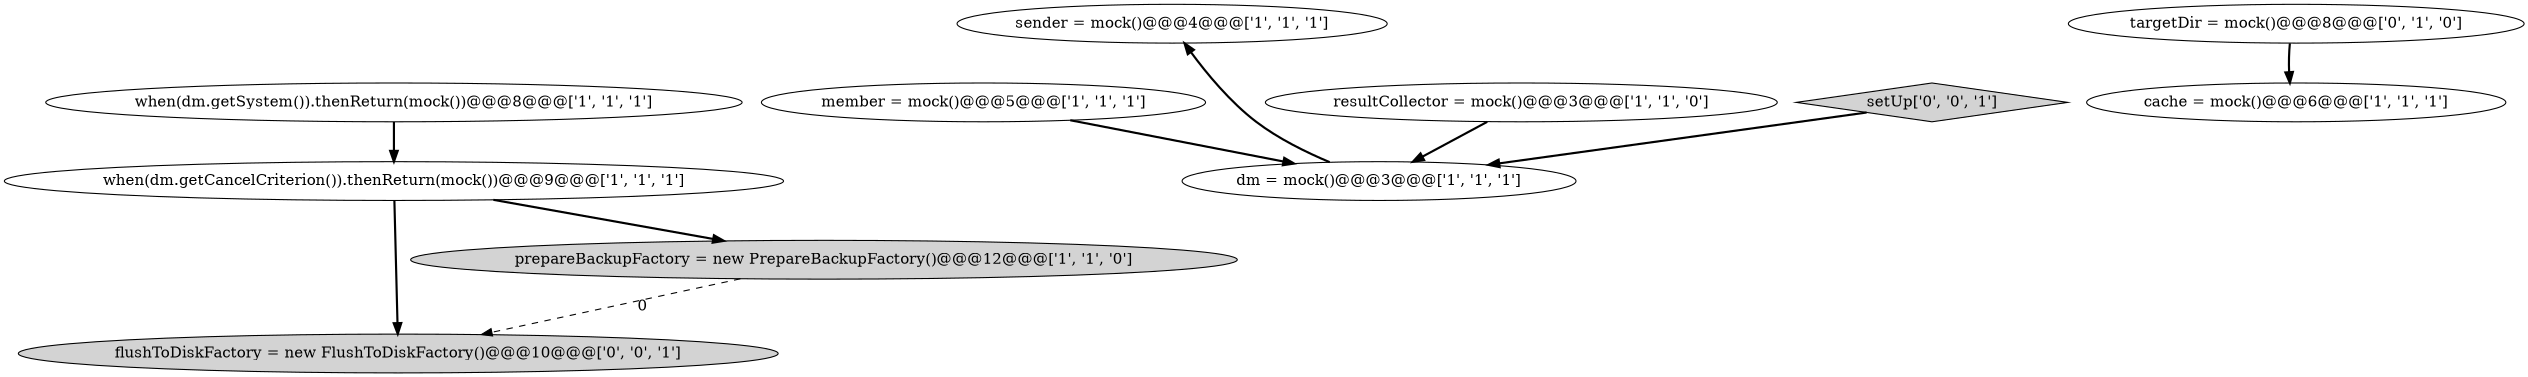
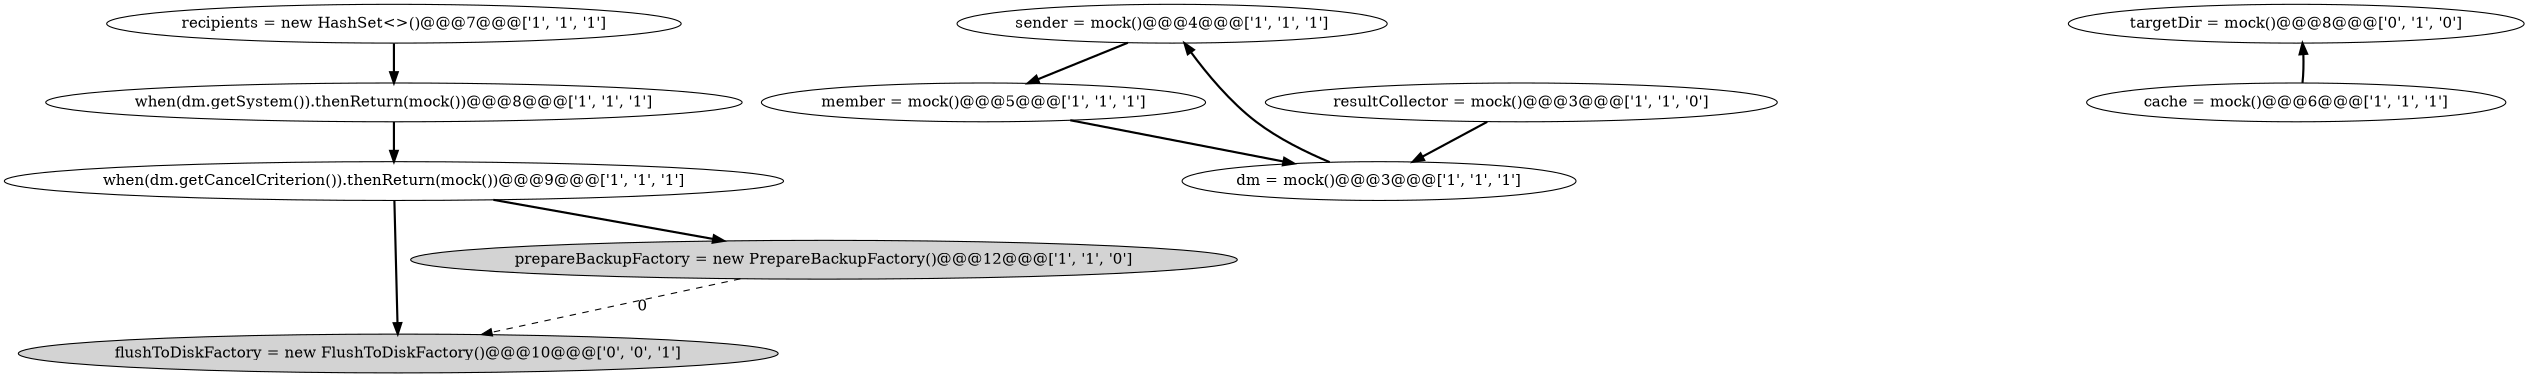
node "recipients = new HashSet<>()@@@7@@@['1', '1', '1']": added
edge "targetDir = mock()@@@8@@@['0', '1', '0']" -> "cache = mock()@@@6@@@['1', '1', '1']": reversed
edge "sender = mock()@@@4@@@['1', '1', '1']" -> "member = mock()@@@5@@@['1', '1', '1']": added
node "setUp['0', '0', '1']": removed
